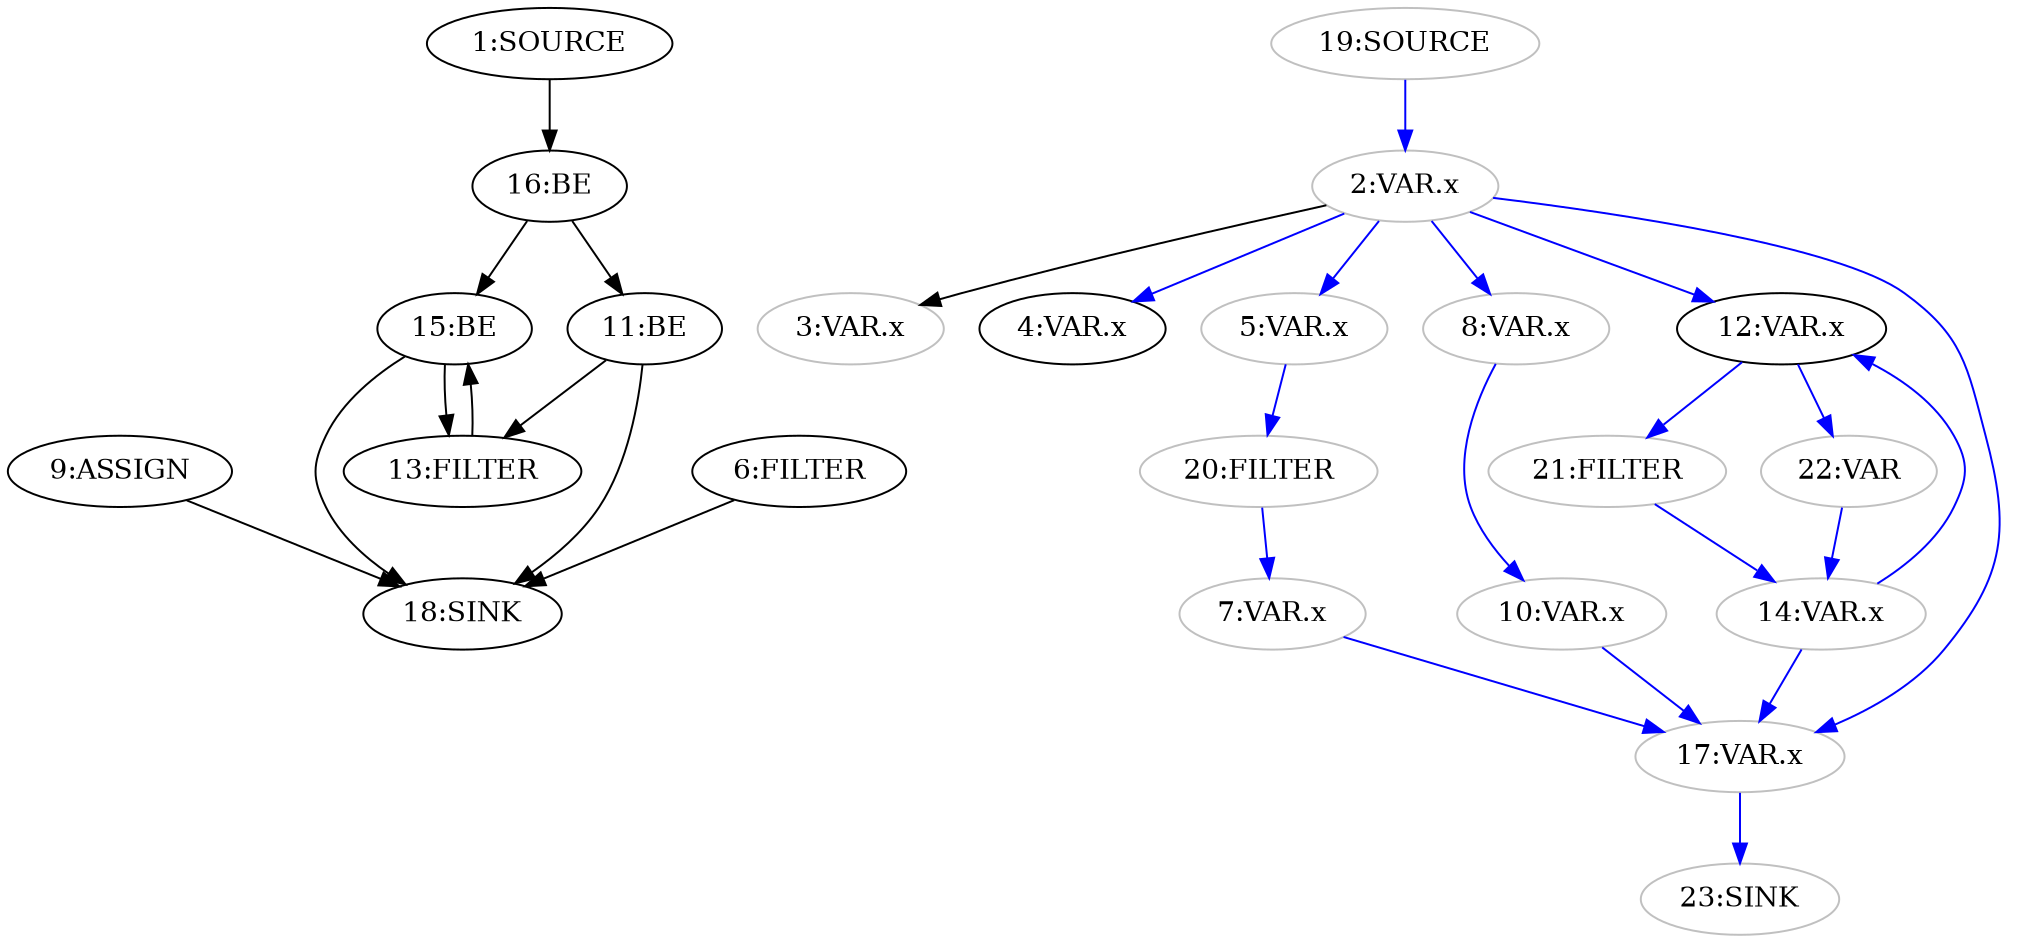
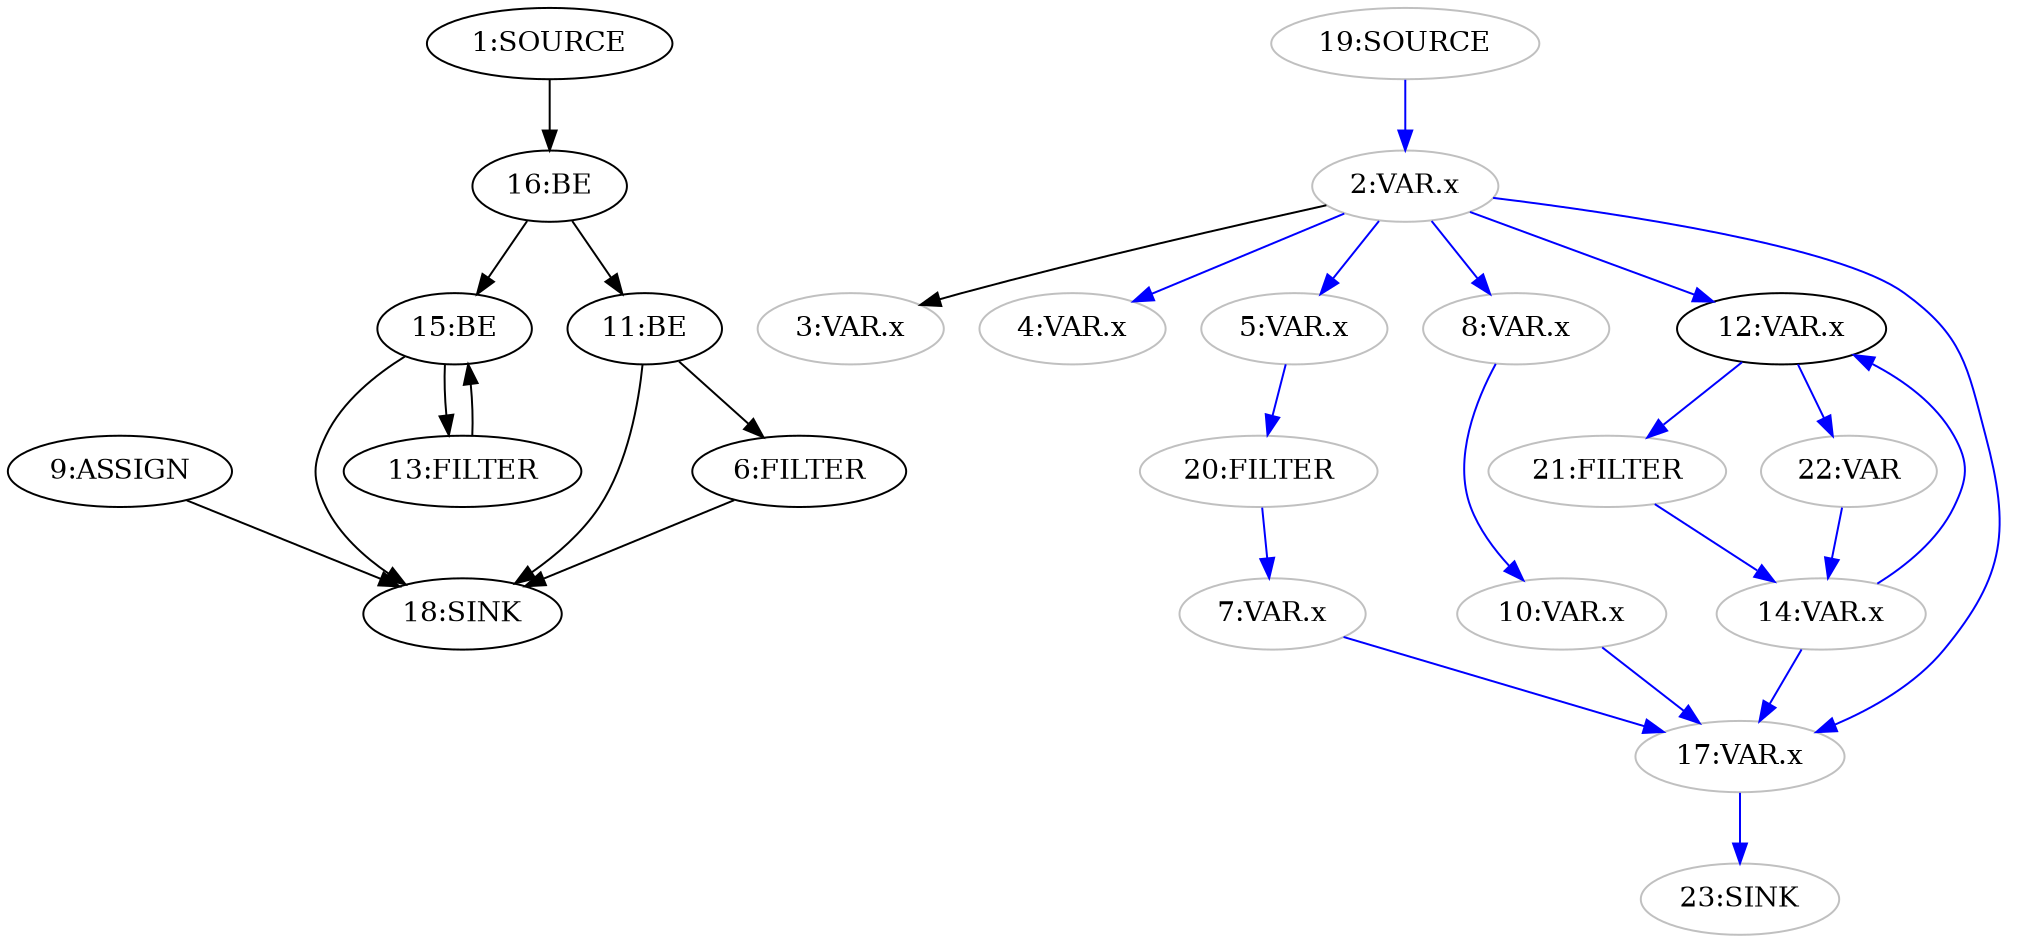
node "4:VAR.x": color black -> grey
edge "11:BE" -> "13:FILTER": now "11:BE" -> "6:FILTER"
